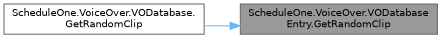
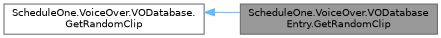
edge "ScheduleOne.VoiceOver.VODatabase. GetRandomClip" -> "ScheduleOne.VoiceOver.VODatabase Entry.GetRandomClip": reversed
